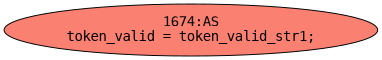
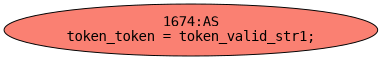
node "1674:AS token_valid = token_valid_str1;": label "1674:AS token_valid = token_valid_str1;" -> "1674:AS token_token = token_valid_str1;"
